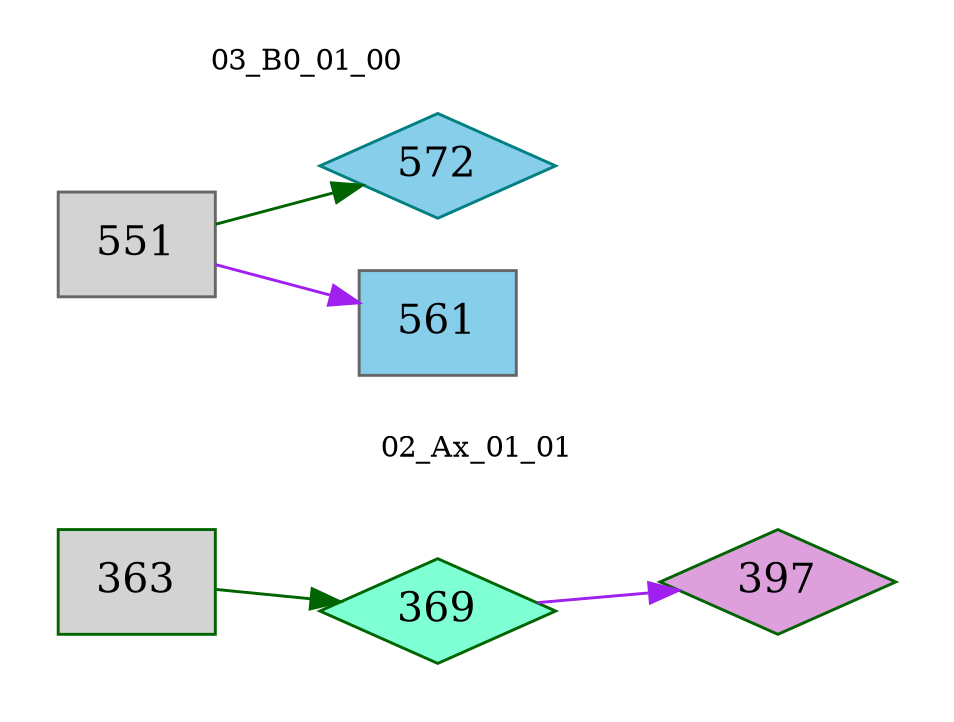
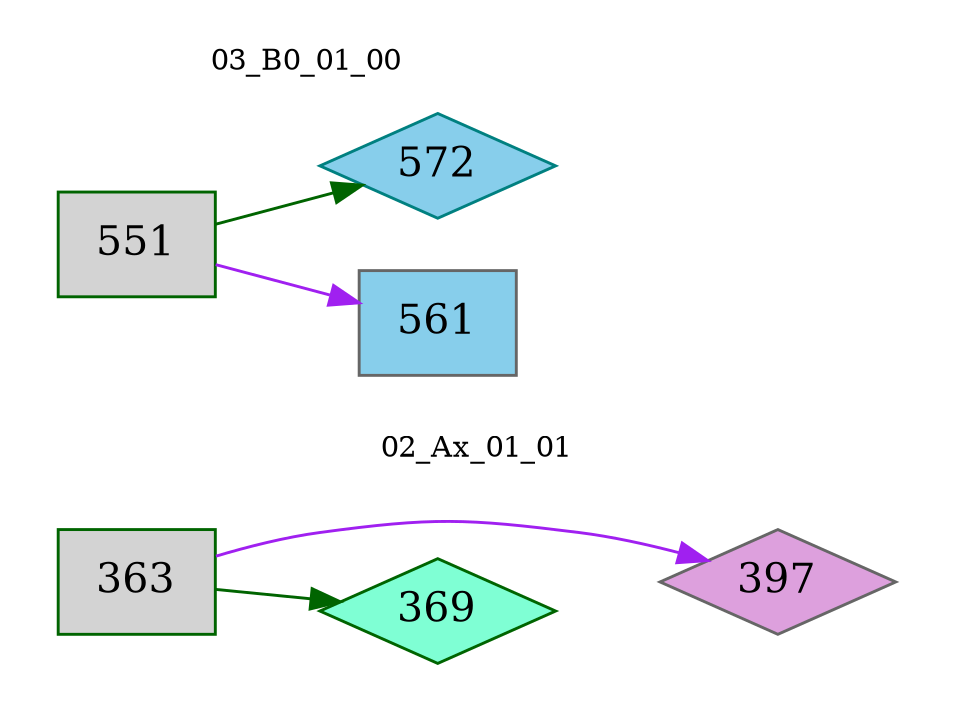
node "551": color gray40 -> darkgreen
node "397": color darkgreen -> gray40
edge "369" -> "397": now "363" -> "397"
